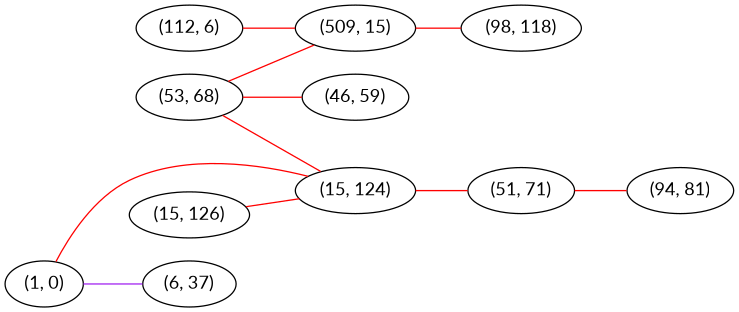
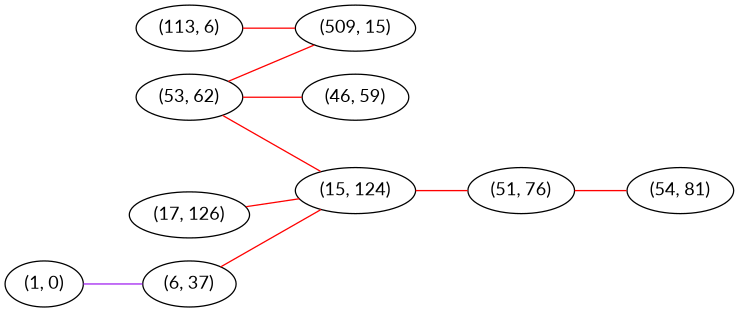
node "(112, 6)": label "(112, 6)" -> "(113, 6)"
node "(98, 118)": removed
node "(53, 68)": label "(53, 68)" -> "(53, 62)"
edge "(15, 124)" -- "(1, 0)": now "(15, 124)" -- "(6, 37)"
node "(51, 71)": label "(51, 71)" -> "(51, 76)"
node "(94, 81)": label "(94, 81)" -> "(54, 81)"
node "(15, 126)": label "(15, 126)" -> "(17, 126)"
